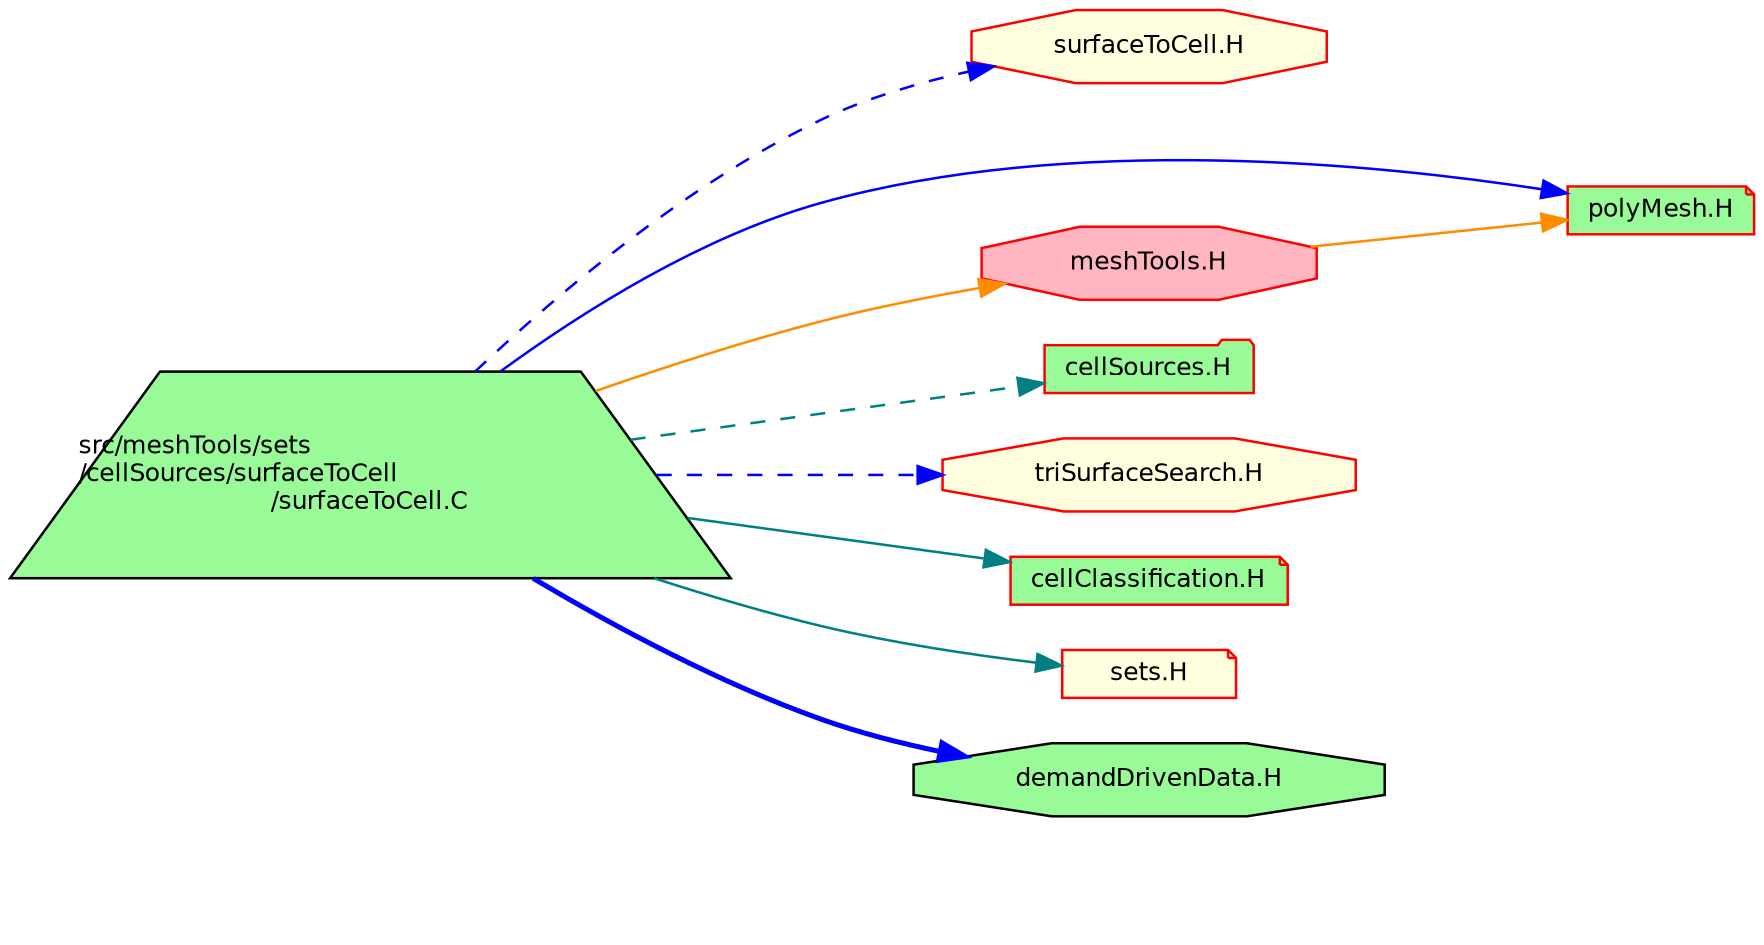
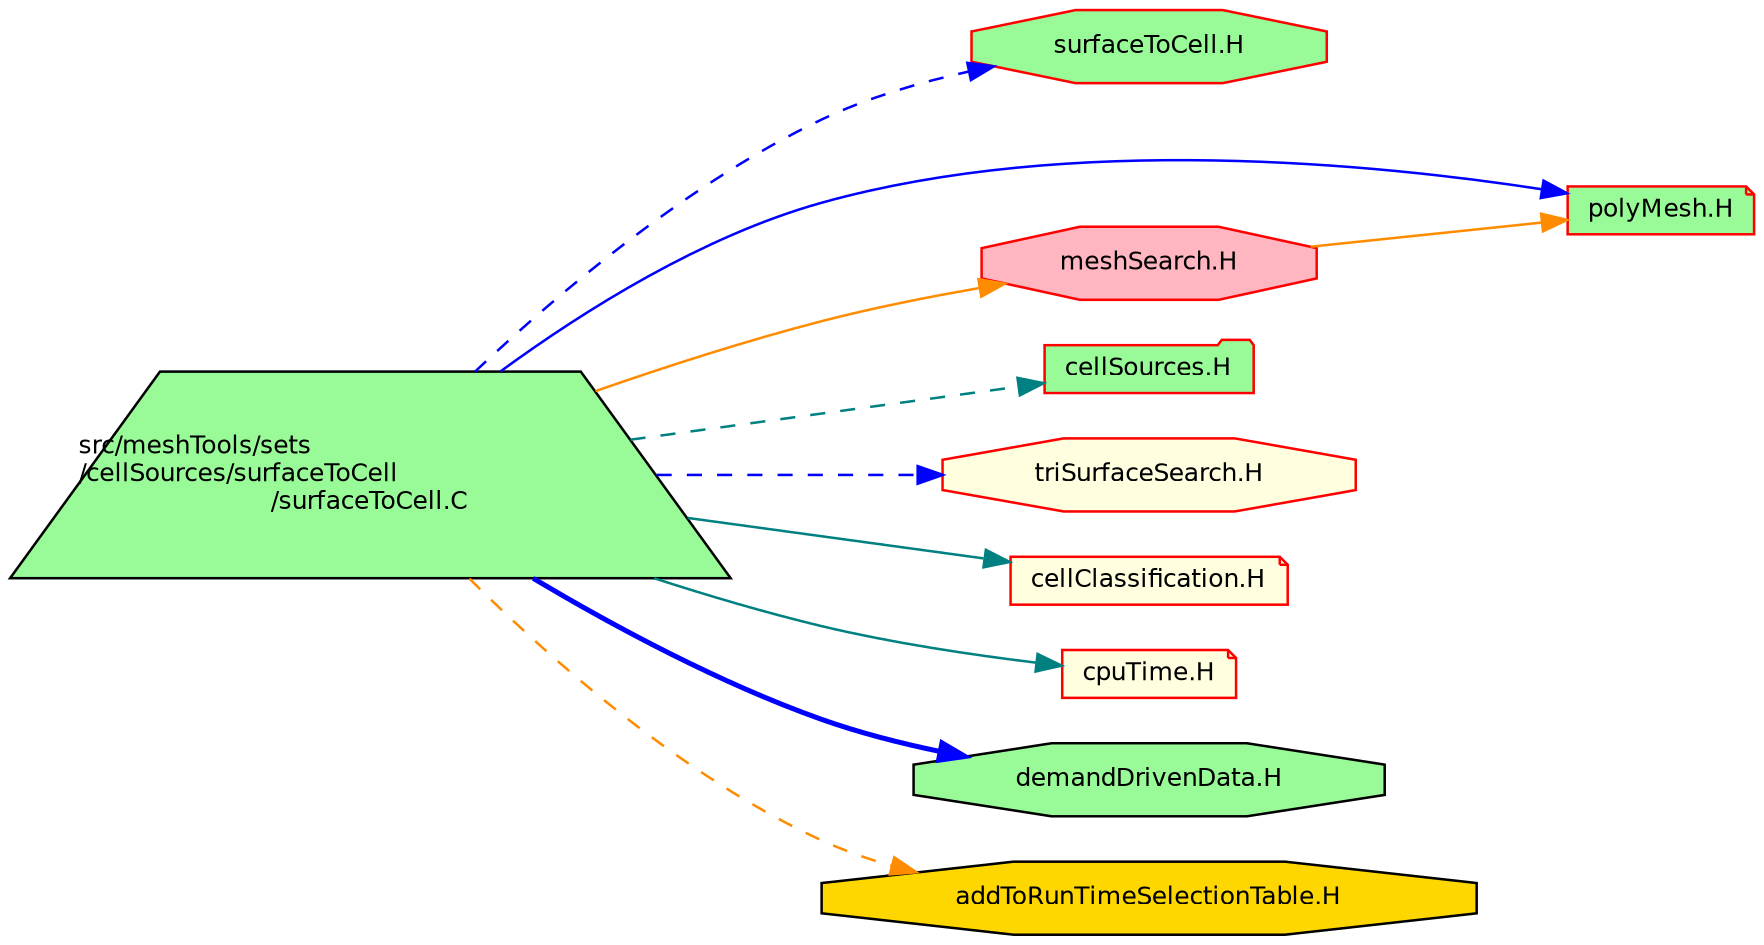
node "surfaceToCell.H": fillcolor lightyellow -> palegreen
node "meshTools.H": label "meshTools.H" -> "meshSearch.H"
node "cellClassification.H": fillcolor palegreen -> lightyellow
node "sets.H": label "sets.H" -> "cpuTime.H"
node "addToRunTimeSelectionTable.H": added
